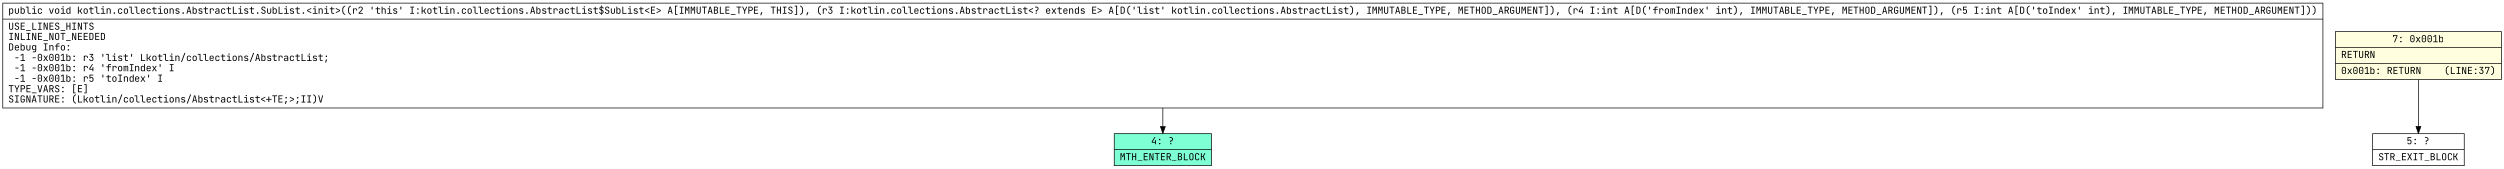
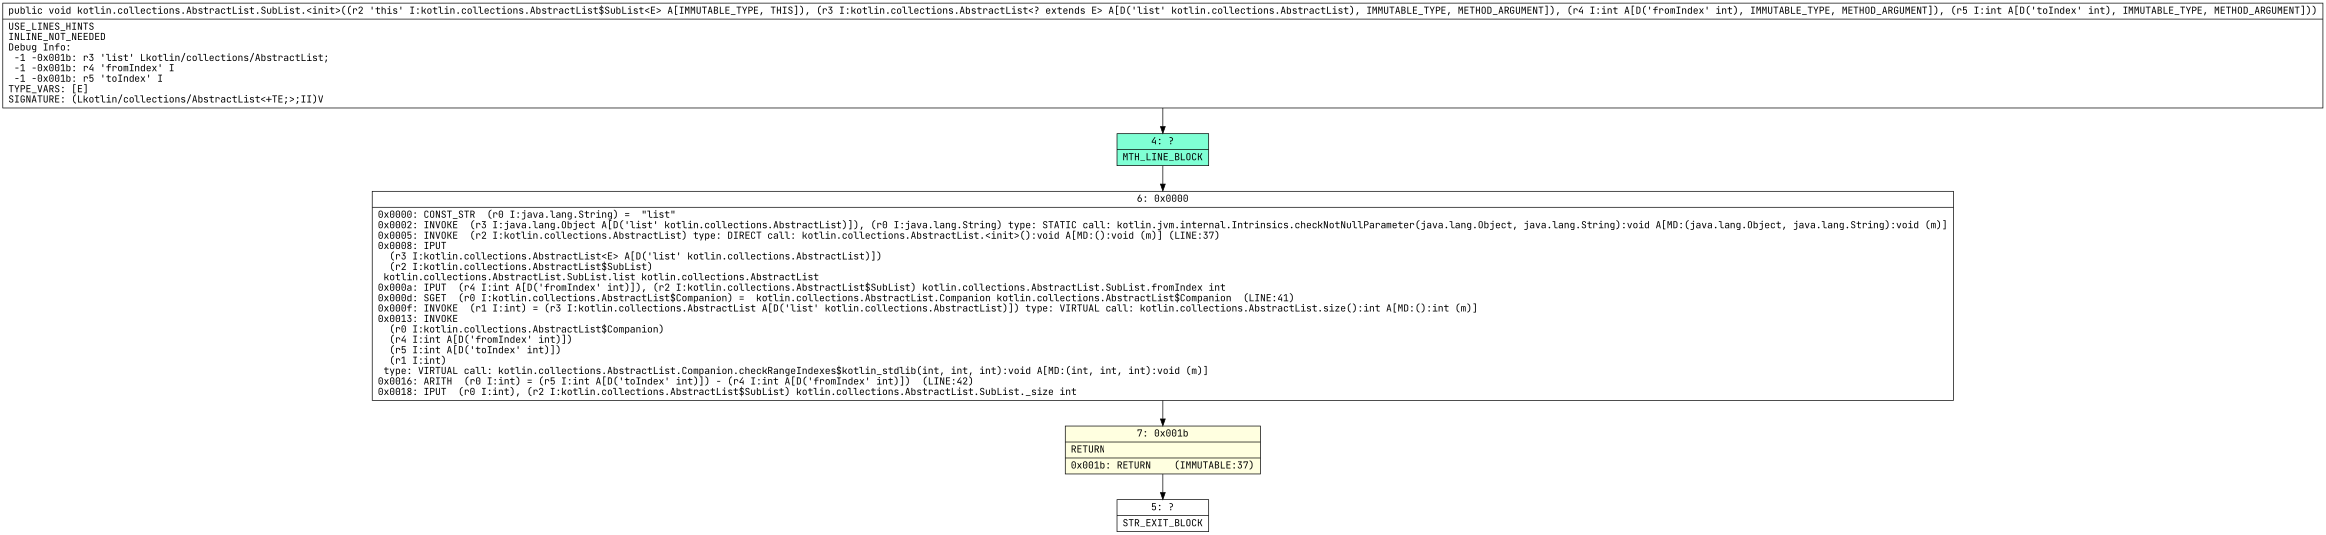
node "7: 0x001b": text "0x001b: RETURN    (LINE:37)" -> "0x001b: RETURN    (IMMUTABLE:37)"
node "4: ?": text "MTH_ENTER_BLOCK" -> "MTH_LINE_BLOCK"
node "6: 0x0000": added
